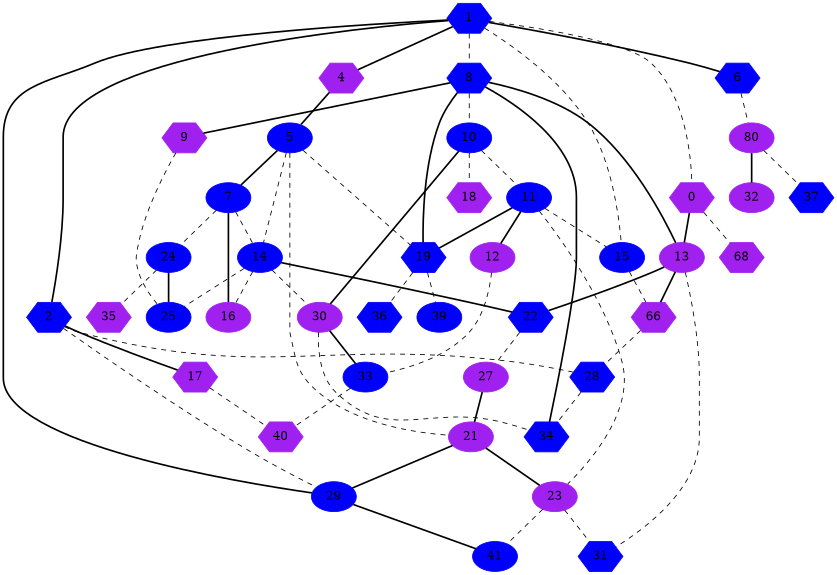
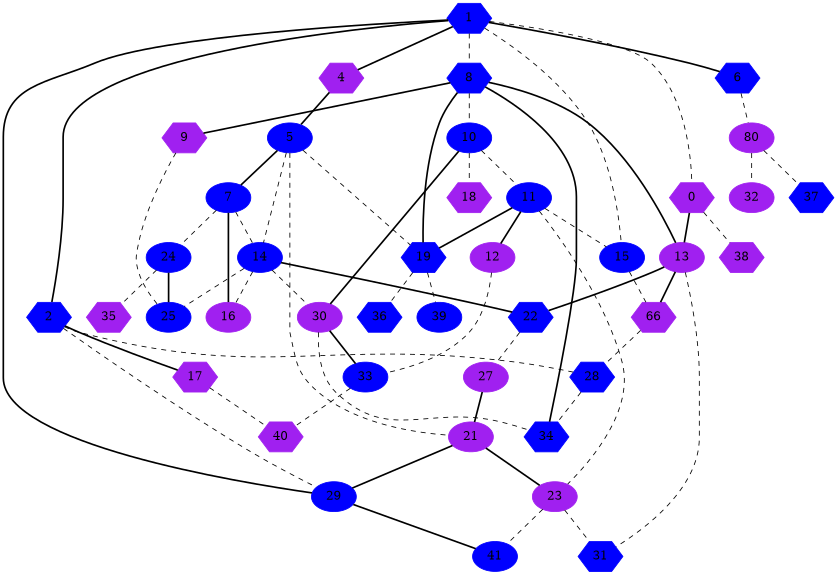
edge "80" -- "32": style bold -> dashed
node "68": label "68" -> "38"
